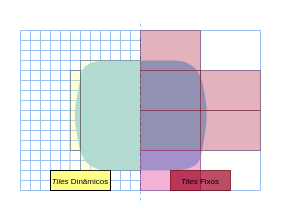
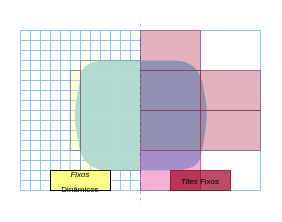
node "Tiles Dinâmicos": label "Tiles Dinâmicos" -> "Fixos Dinâmicos"
